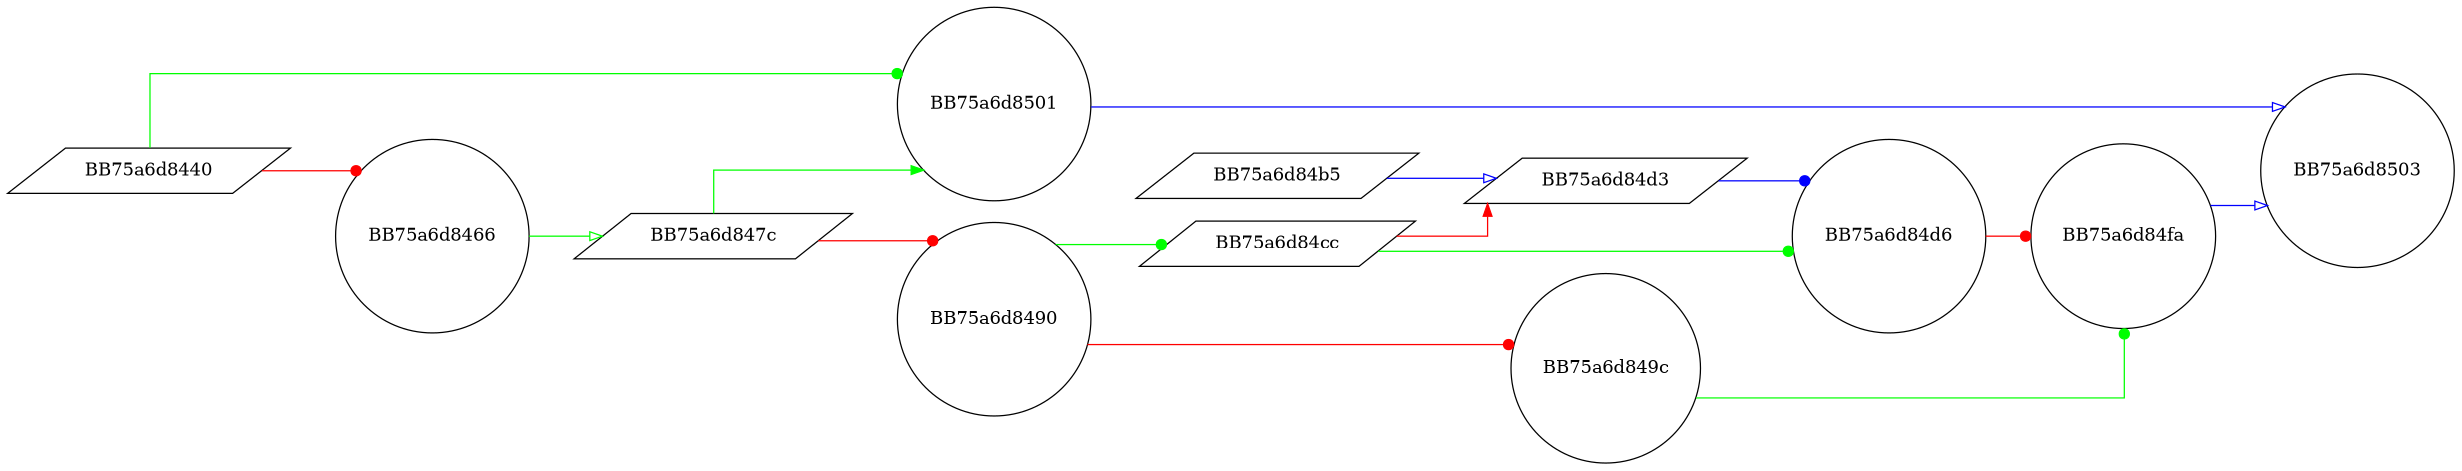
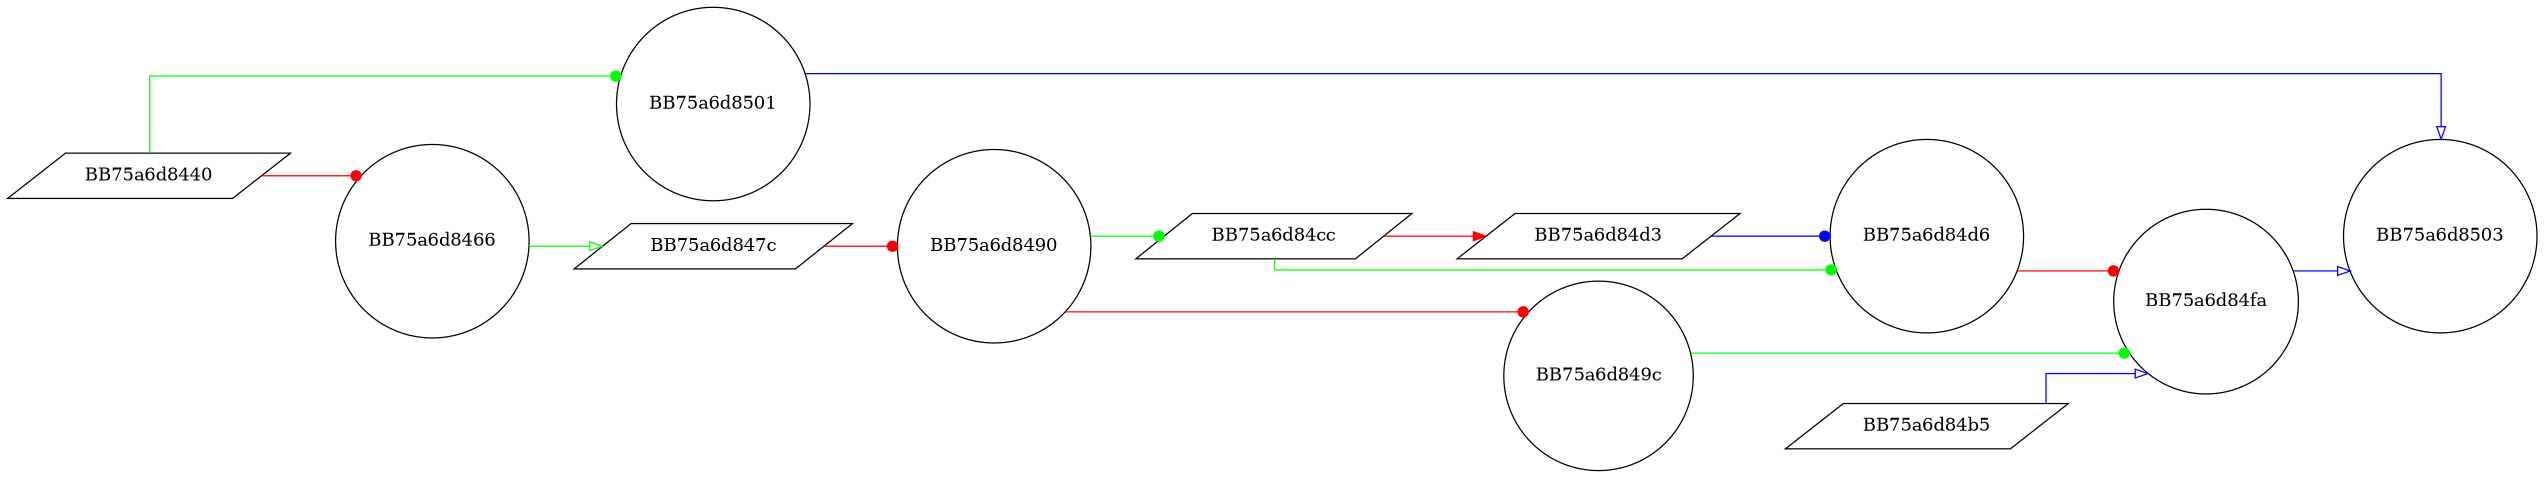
edge "BB75a6d847c" -> "BB75a6d8501": removed
edge "BB75a6d84b5" -> "BB75a6d84d3": now "BB75a6d84b5" -> "BB75a6d84fa"
